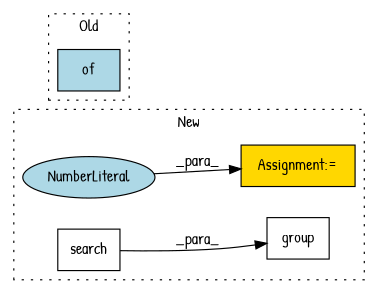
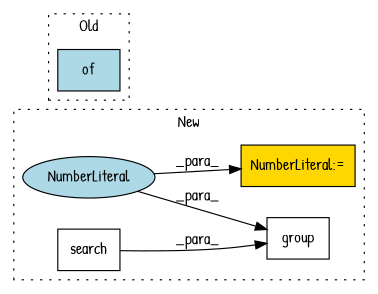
node "Assignment:=": label "Assignment:=" -> "NumberLiteral:="
edge "NumberLiteral" -> "group": added, label "_para_"
